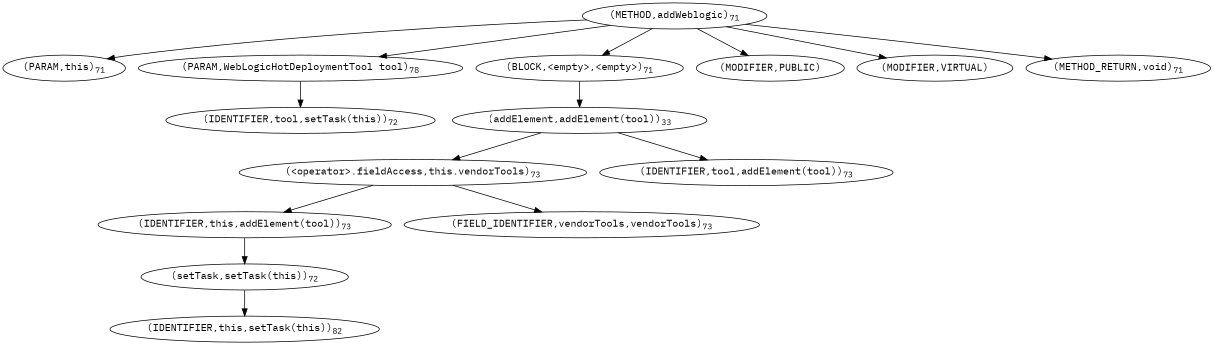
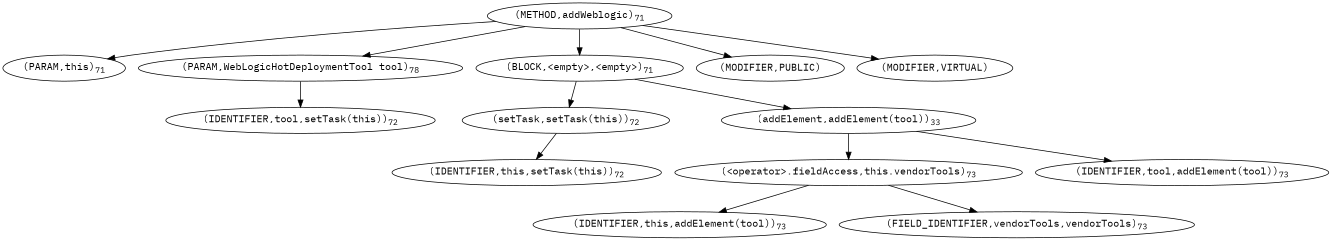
node "(METHOD_RETURN,void)": removed
edge "(IDENTIFIER,this,addElement(tool))" -> "(setTask,setTask(this))": now "(BLOCK,<empty>,<empty>)" -> "(setTask,setTask(this))"
node "(IDENTIFIER,this,setTask(this))": text "82" -> "72"
